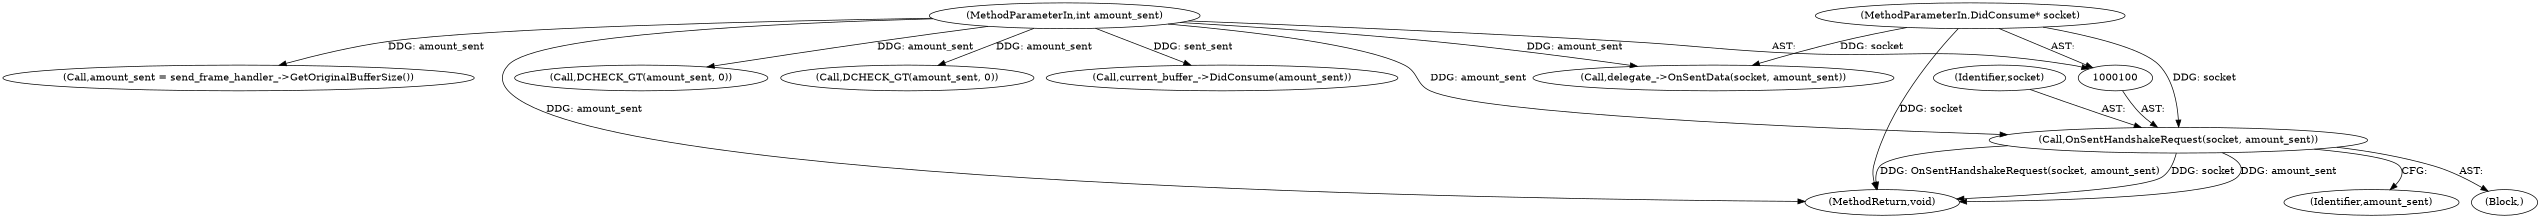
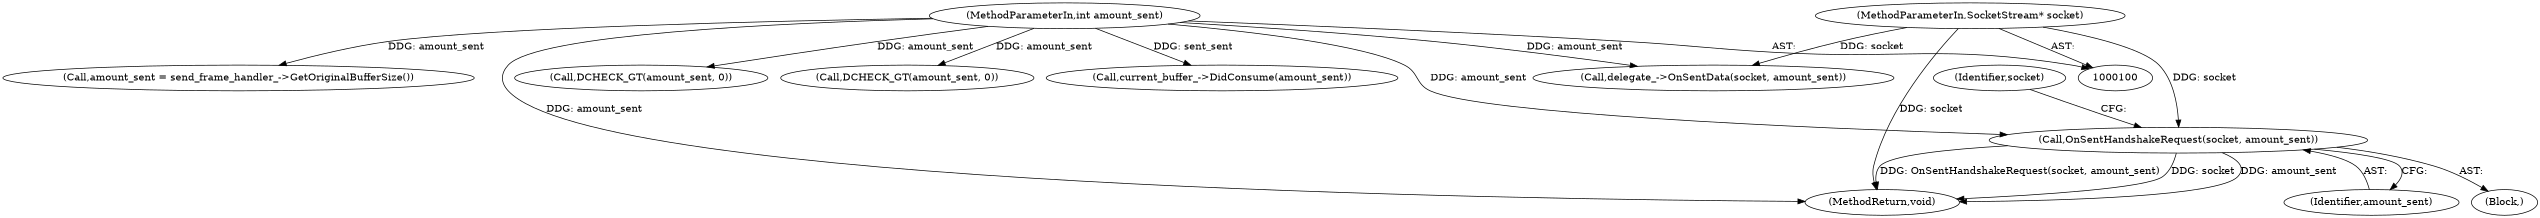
node "(MethodParameterIn,DidConsume* socket)": label "(MethodParameterIn,DidConsume* socket)" -> "(MethodParameterIn,SocketStream* socket)"
edge "1000100" -> "(Call,OnSentHandshakeRequest(socket, amount_sent))": now "(Identifier,amount_sent)" -> "(Call,OnSentHandshakeRequest(socket, amount_sent))"
edge "(Identifier,socket)" -> "(Call,OnSentHandshakeRequest(socket, amount_sent))": label "AST: " -> "CFG: "
